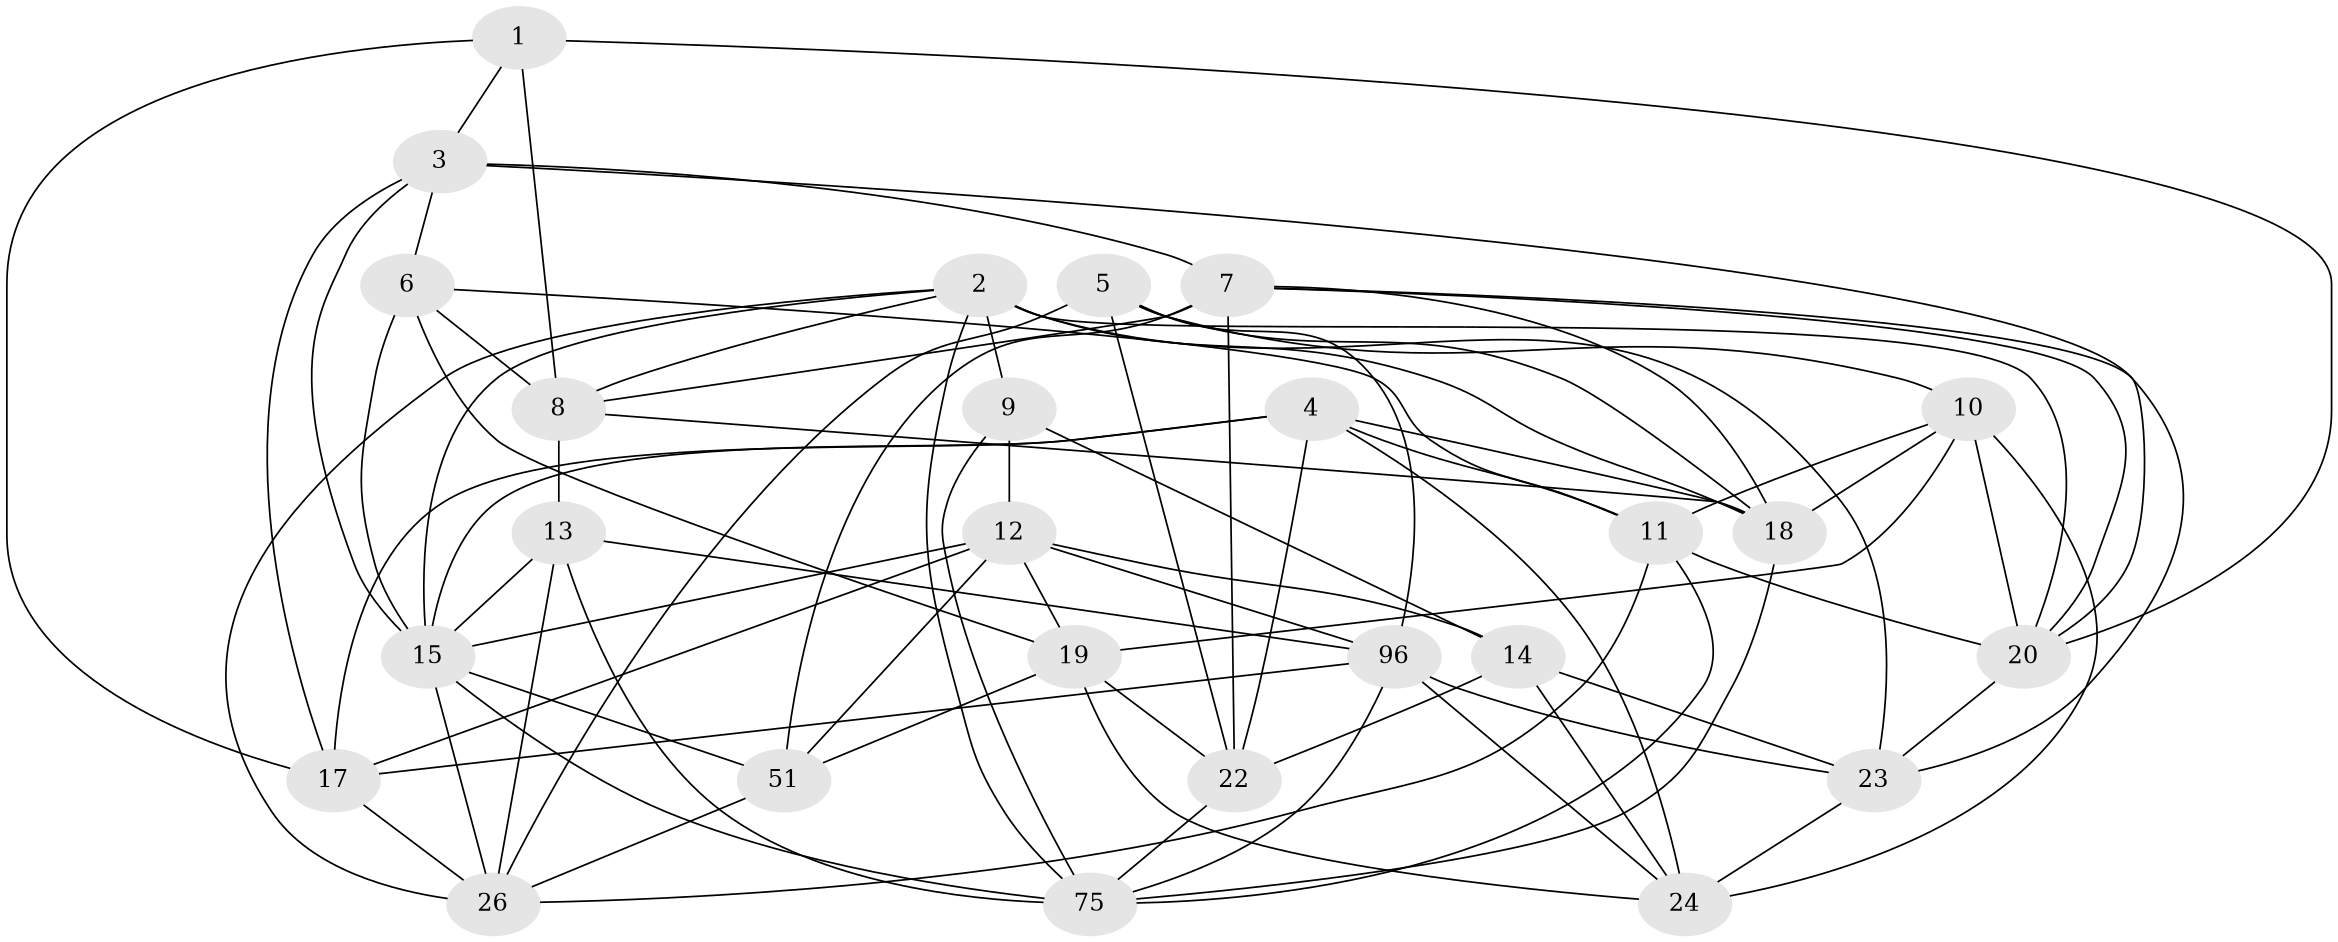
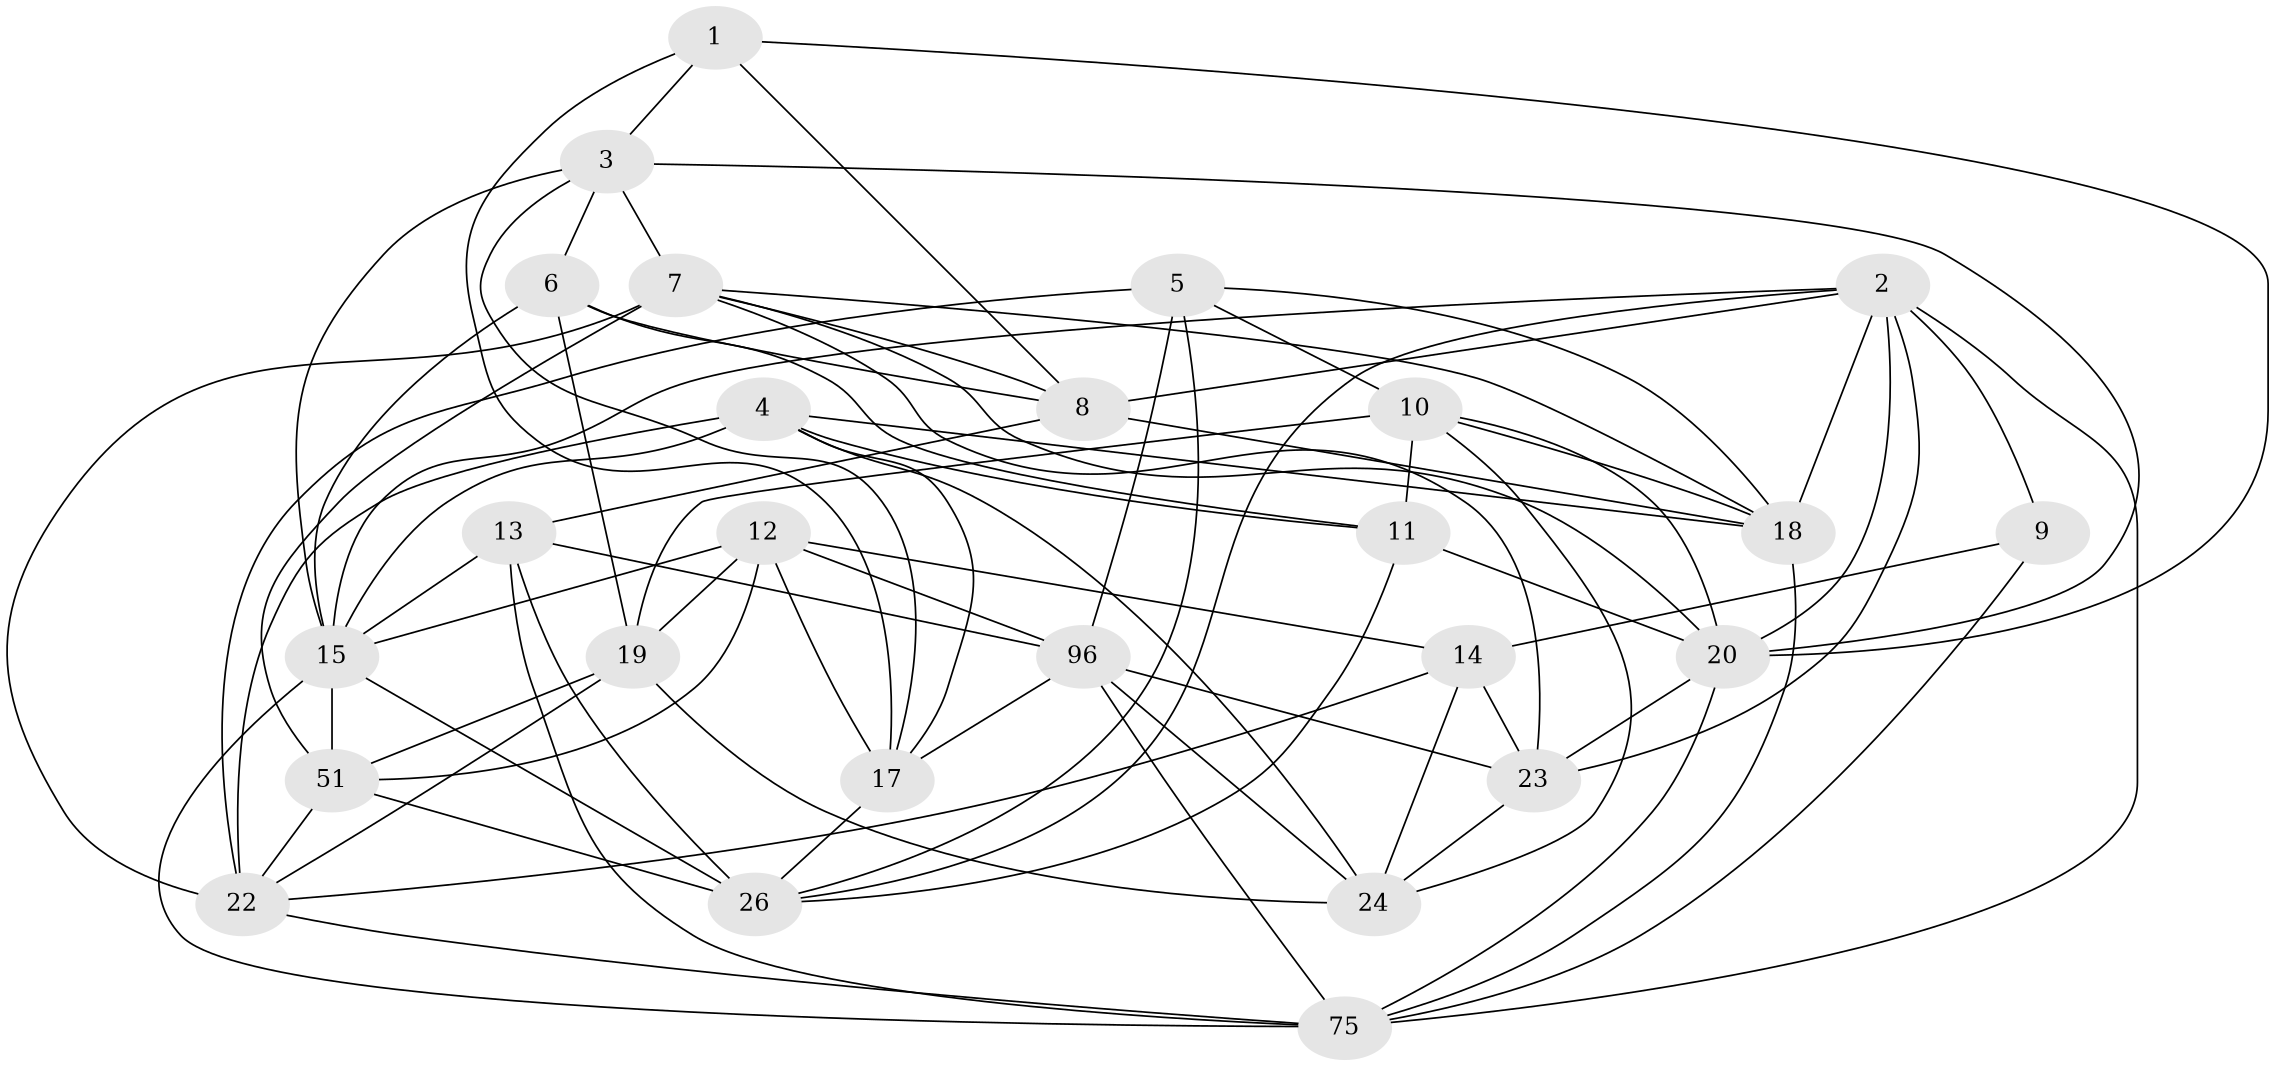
edge "9" -- "12": removed
edge "11" -- "75": now "20" -- "75"
edge "51" -- "22": added
